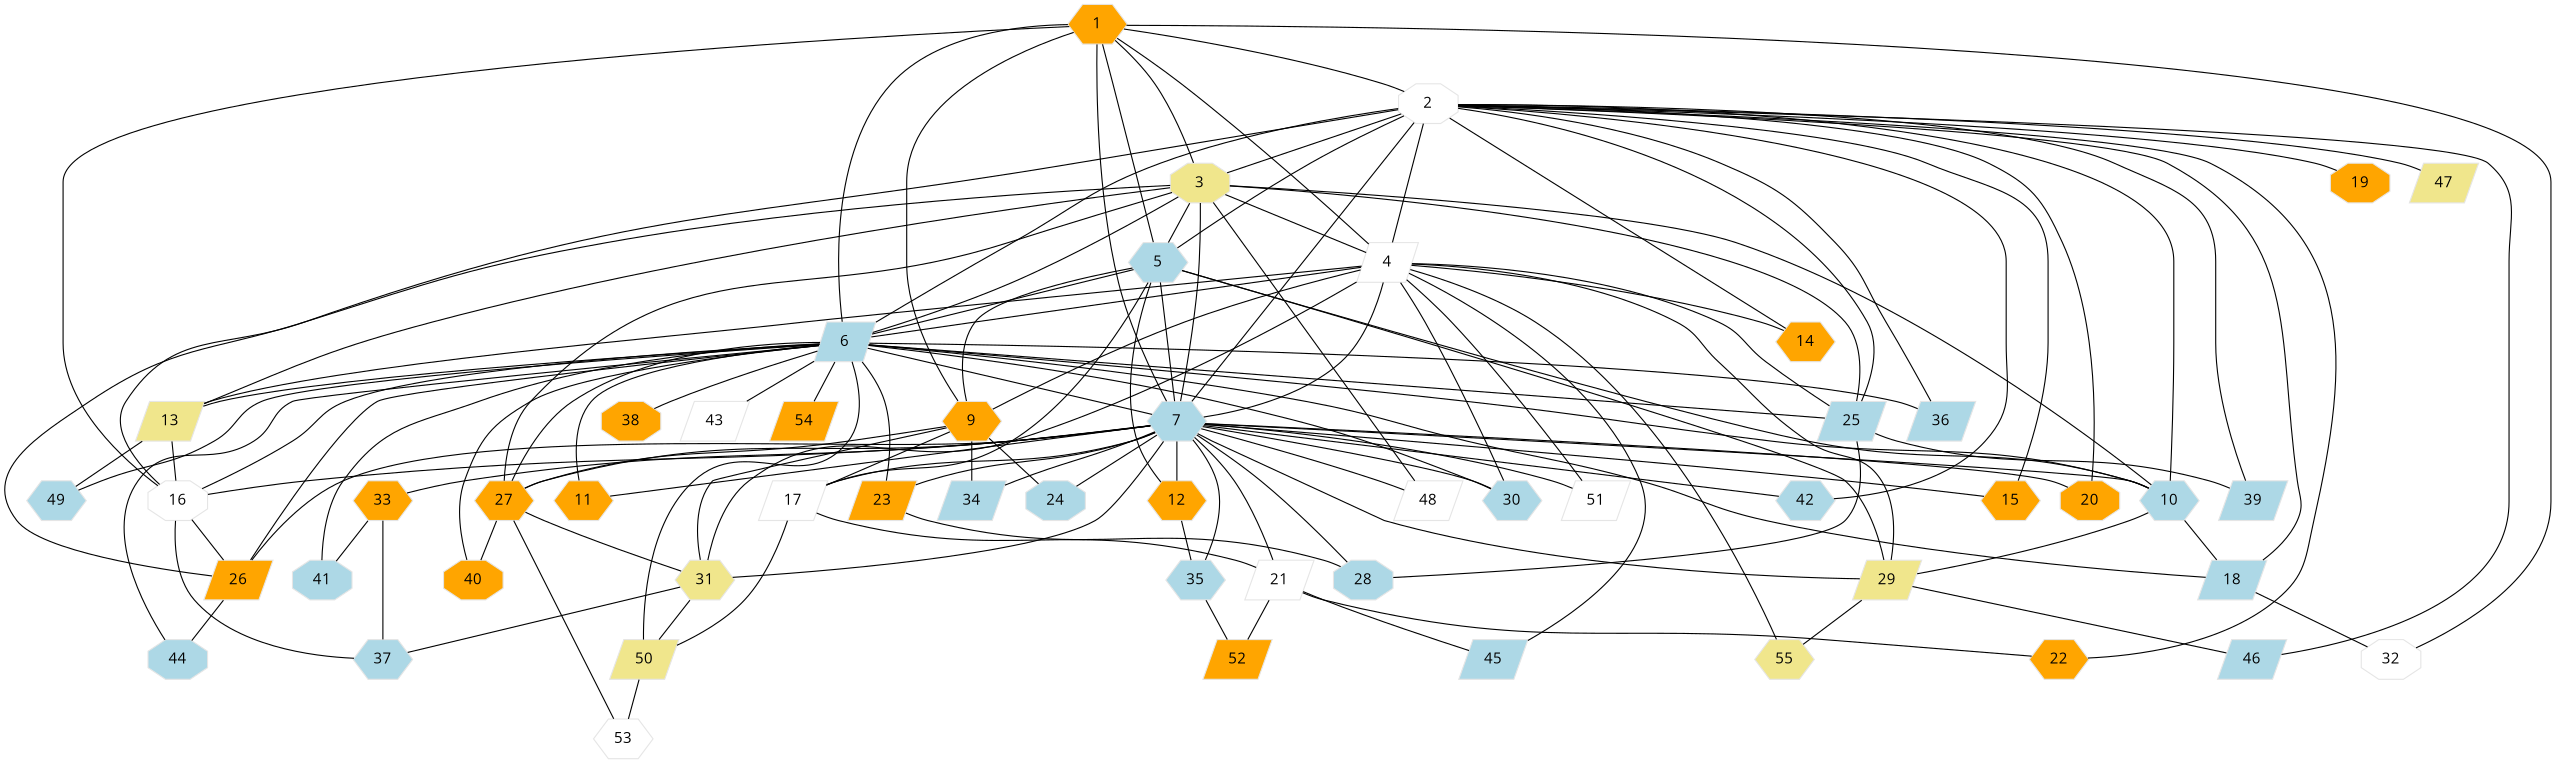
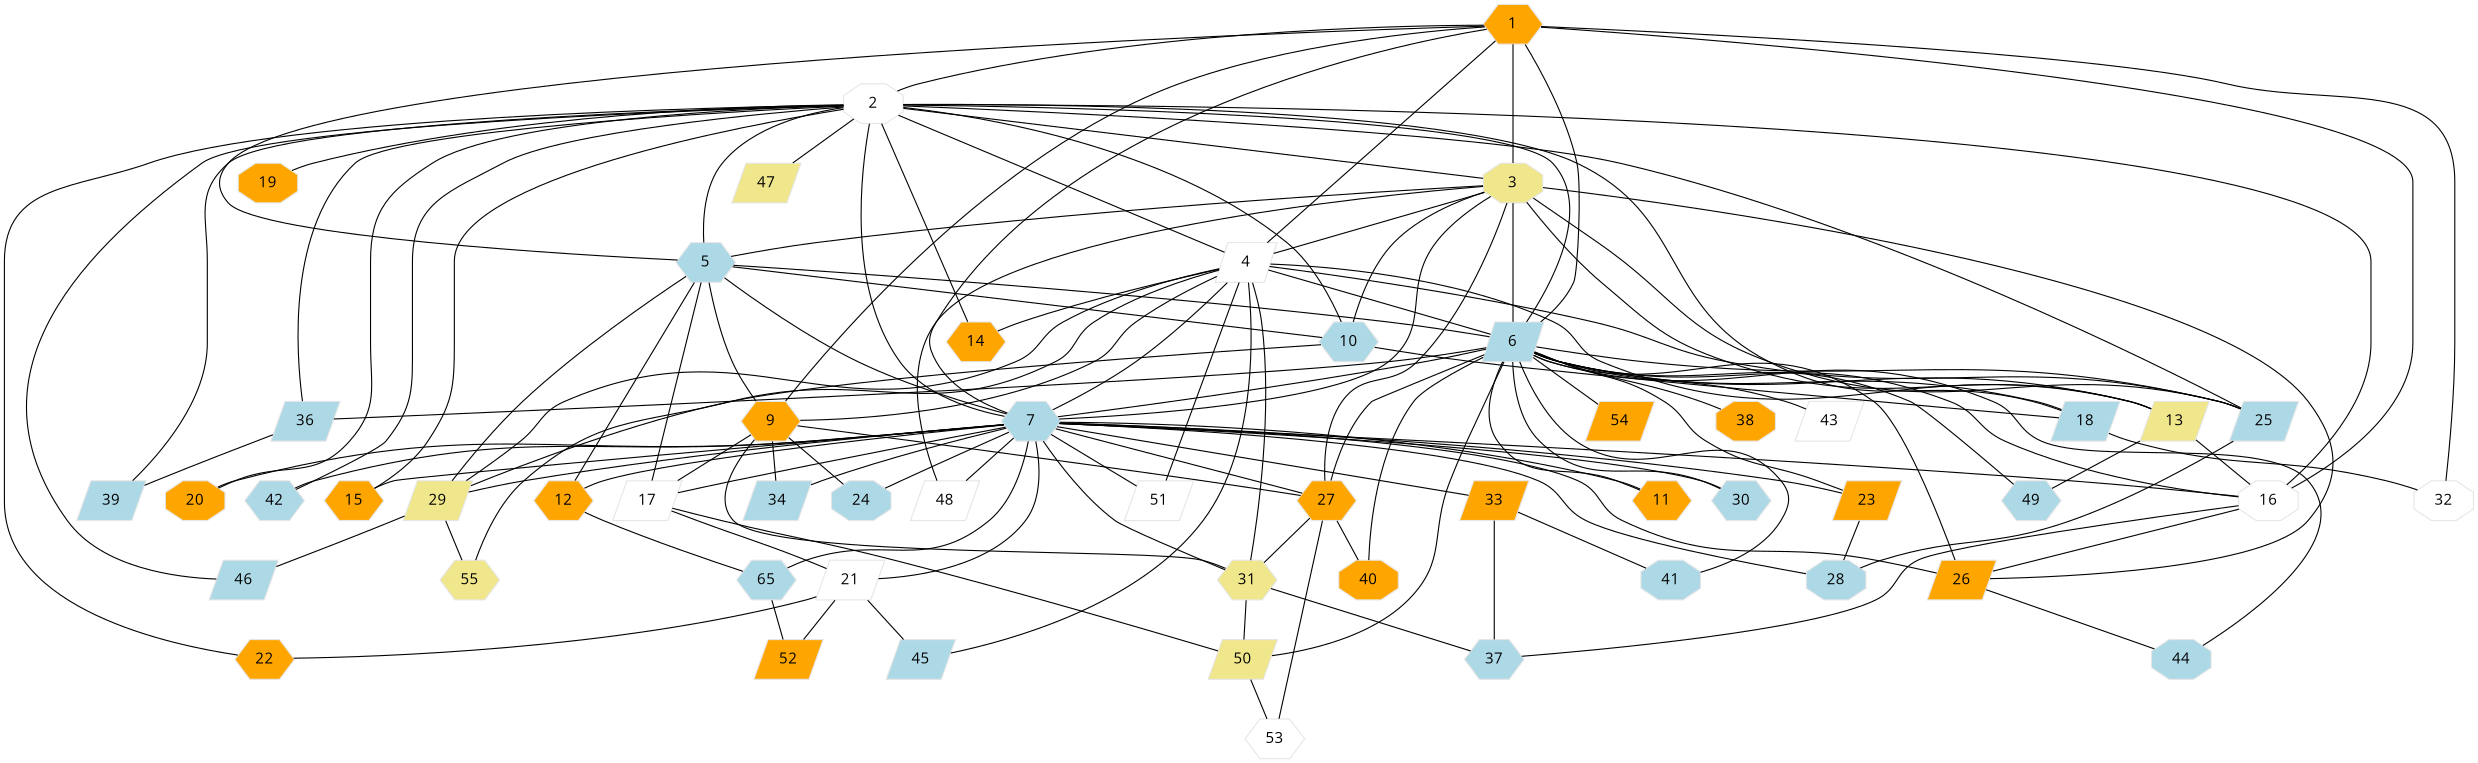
edge "4" -- "30": removed
edge "6" -- "10": removed
edge "7" -- "10": removed
edge "25" -- "39": now "36" -- "39"
node "33": shape hexagon -> parallelogram
node "35": label "35" -> "65"
